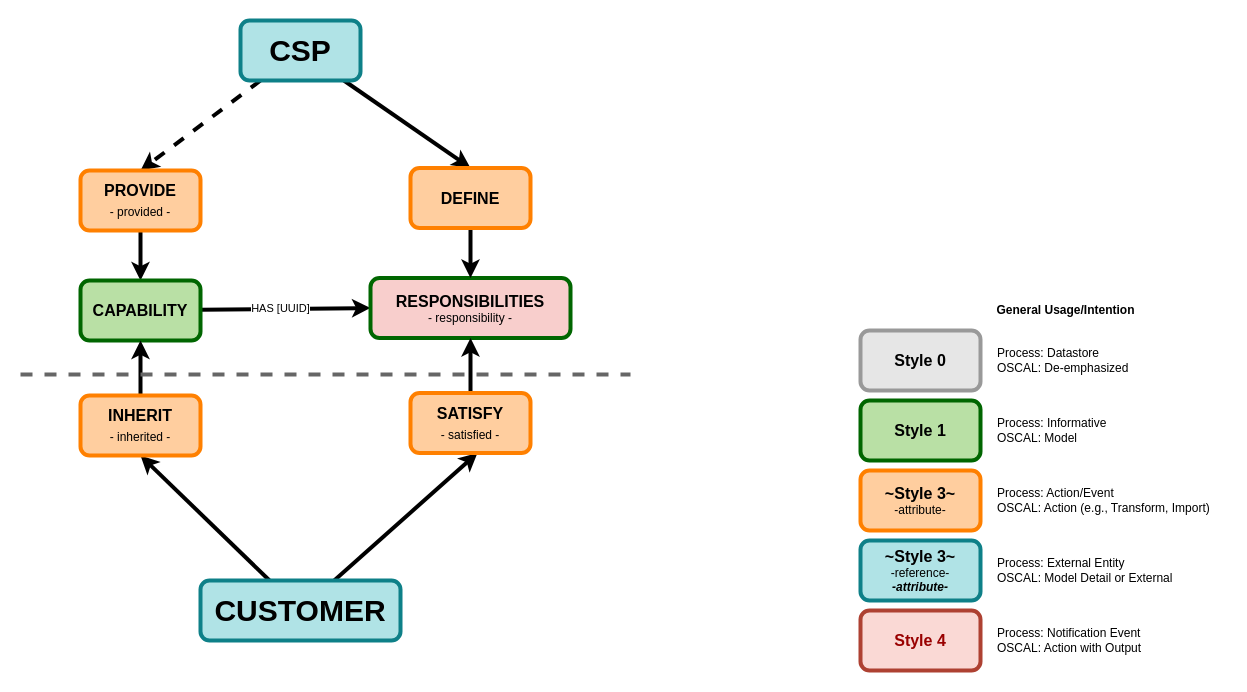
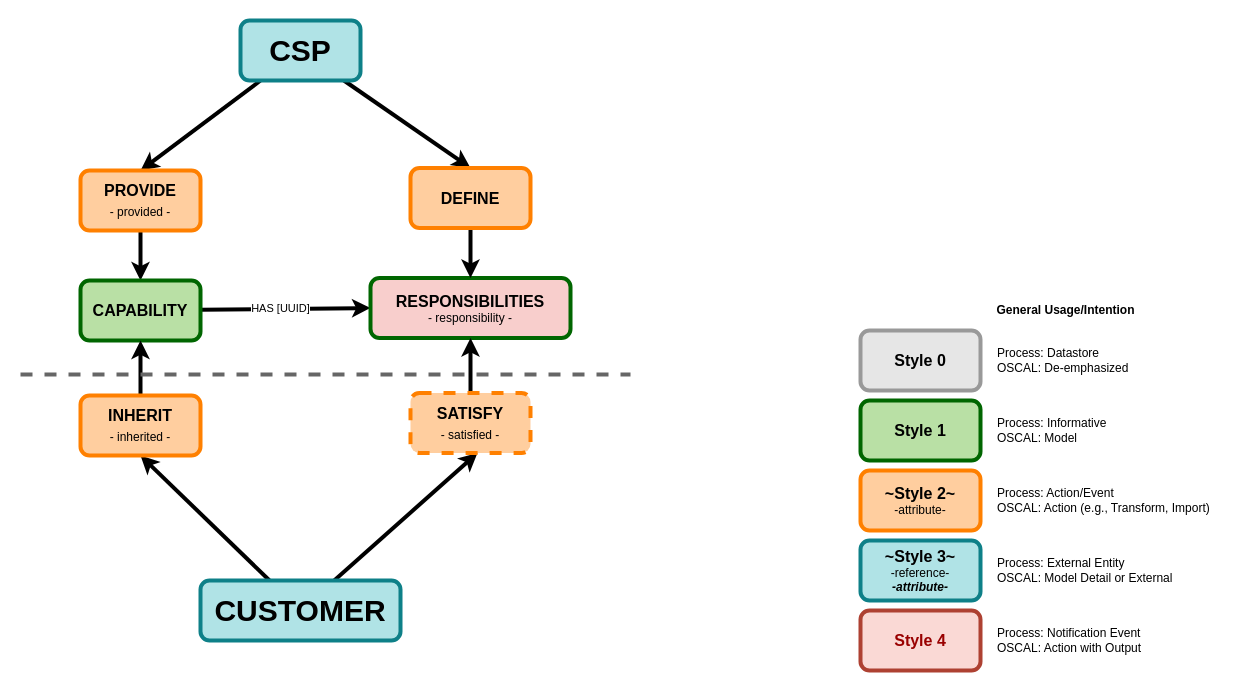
edge "CSP" -> "PROVIDE - provided -": style dashed -> solid
node "SATISFY - satisfied -": style solid -> dashed
node "~Style 3~ -attribute-": label "~Style 3~ -attribute-" -> "~Style 2~ -attribute-"
